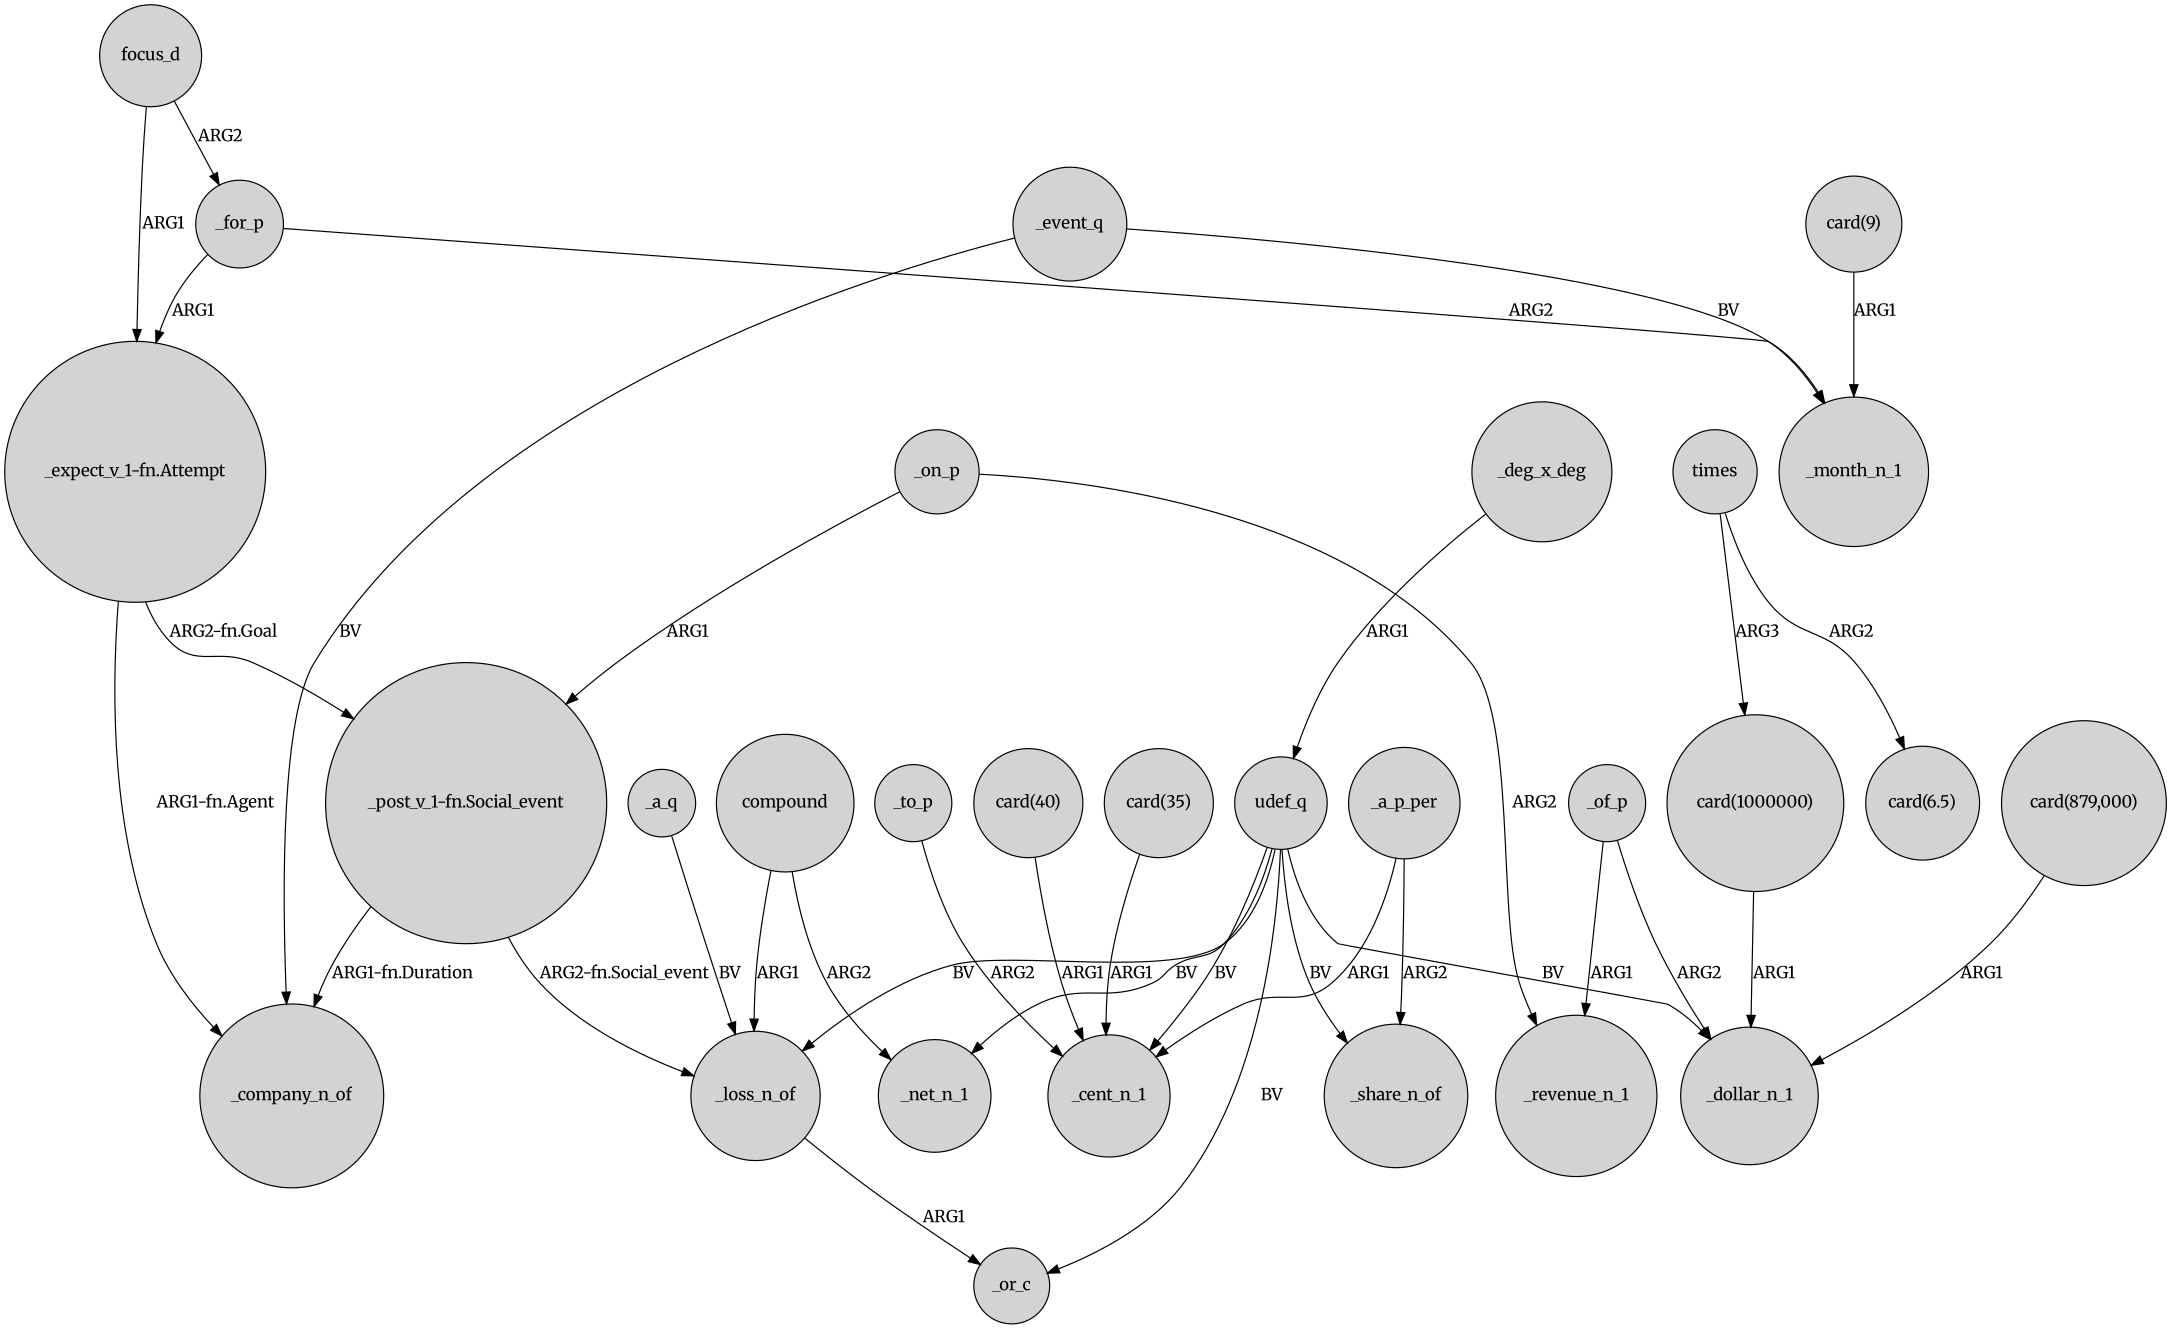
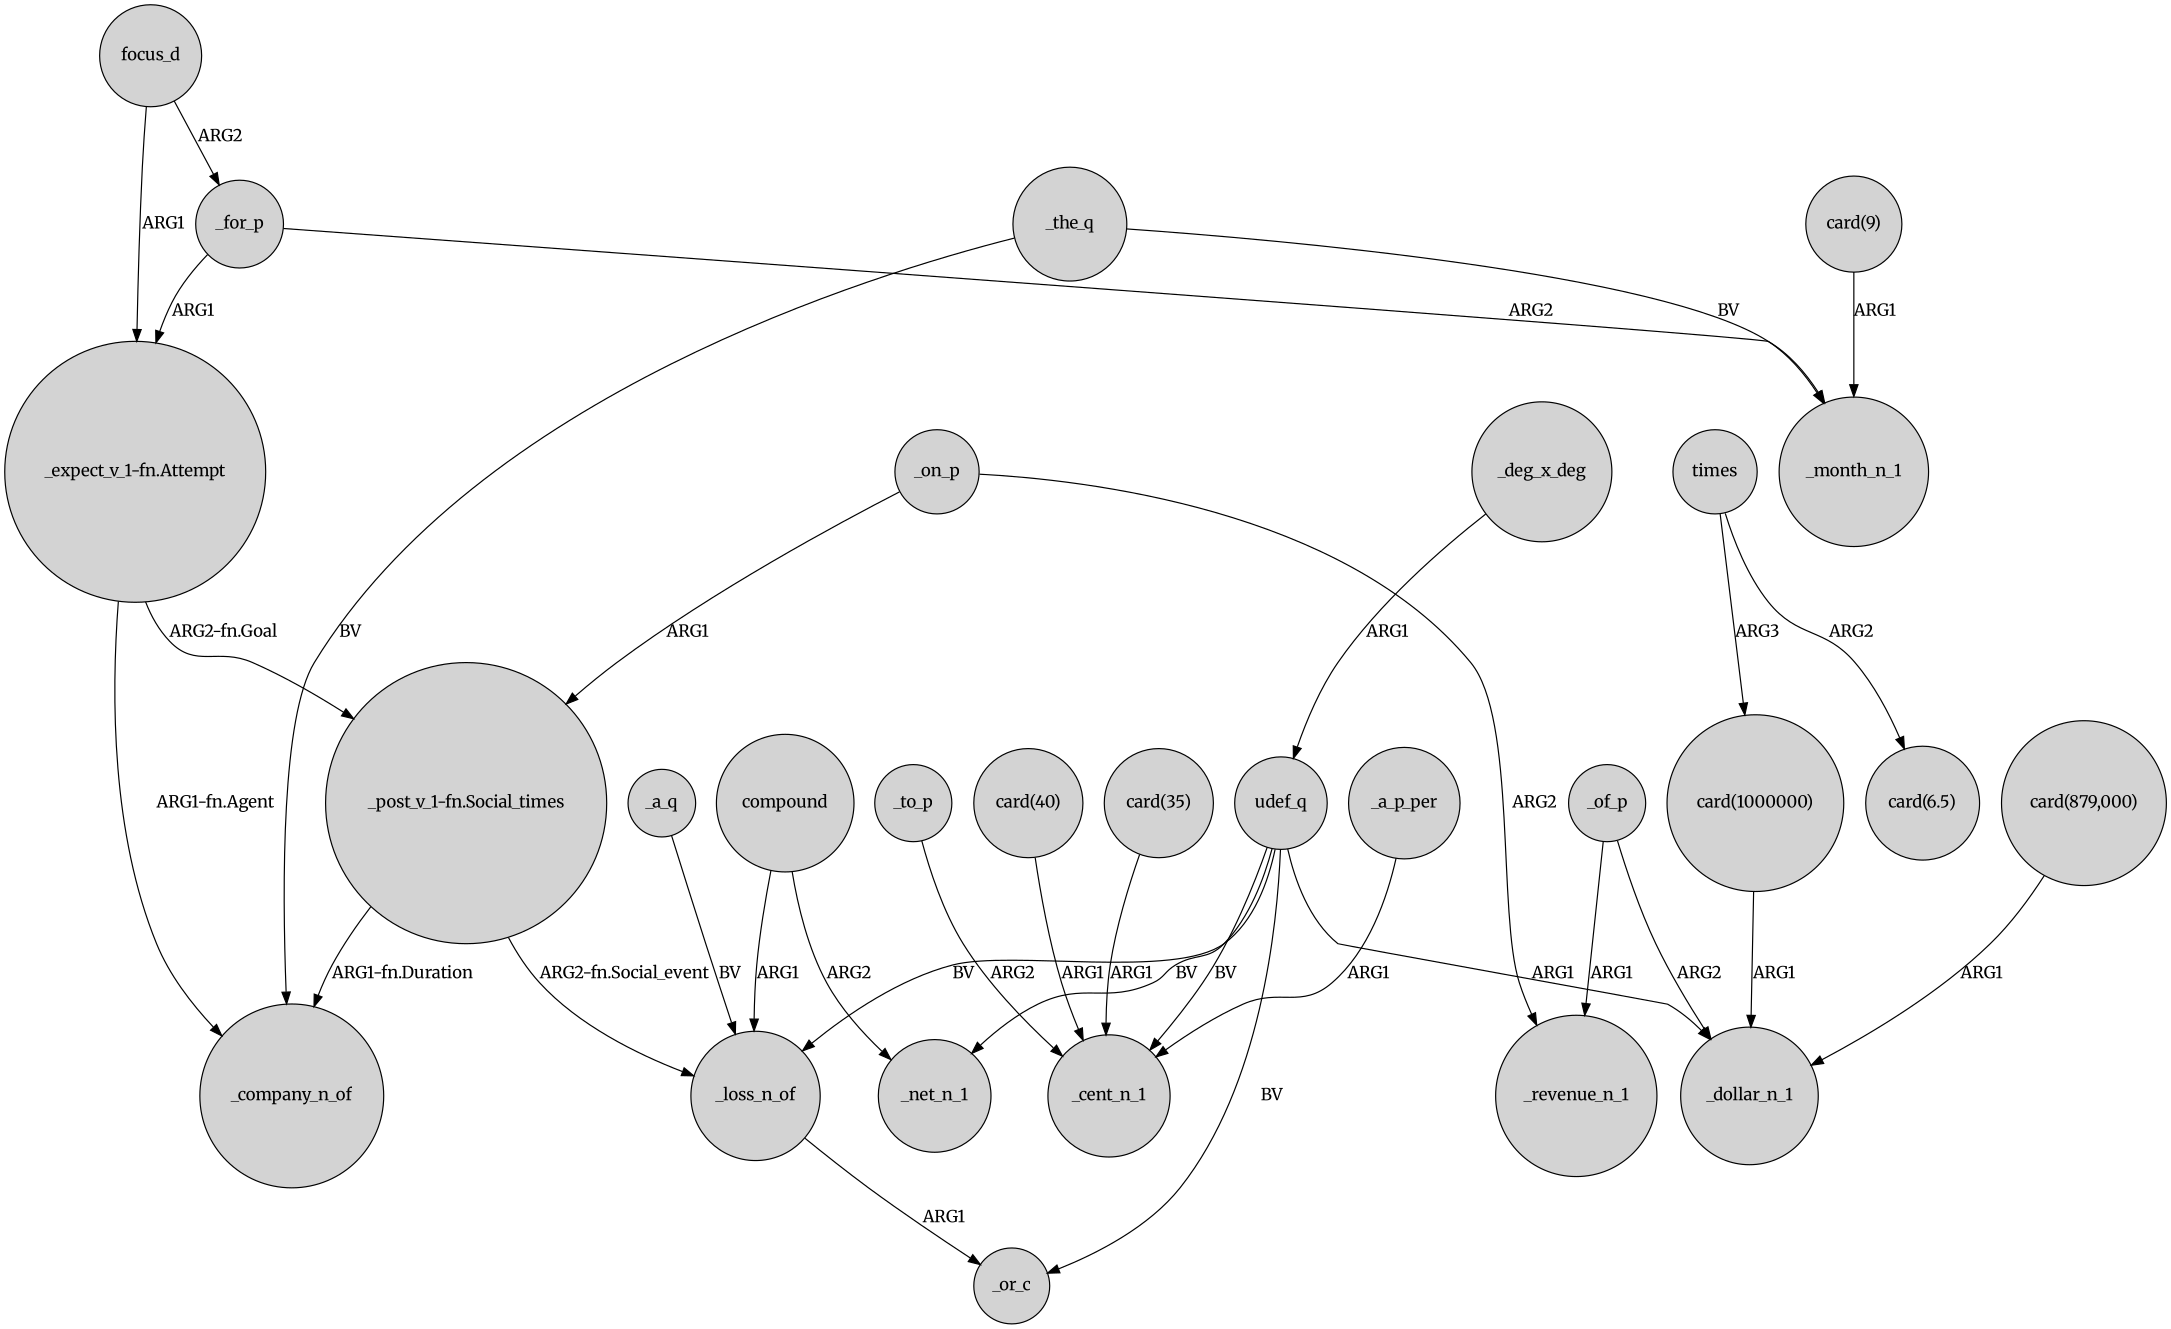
node "_event_q": label "_event_q" -> "_the_q"
node "_post_v_1-fn.Social_event": label "_post_v_1-fn.Social_event" -> "_post_v_1-fn.Social_times"
edge "udef_q" -> "_dollar_n_1": label "BV" -> "ARG1"
node "_share_n_of": removed
